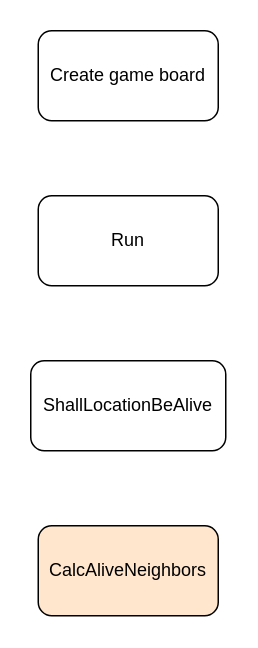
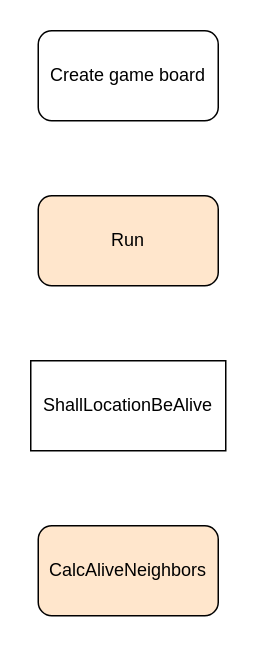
node "Run": fillcolor #ffffff -> #ffe6cc
node "ShallLocationBeAlive": shape rounded rectangle -> rectangle
